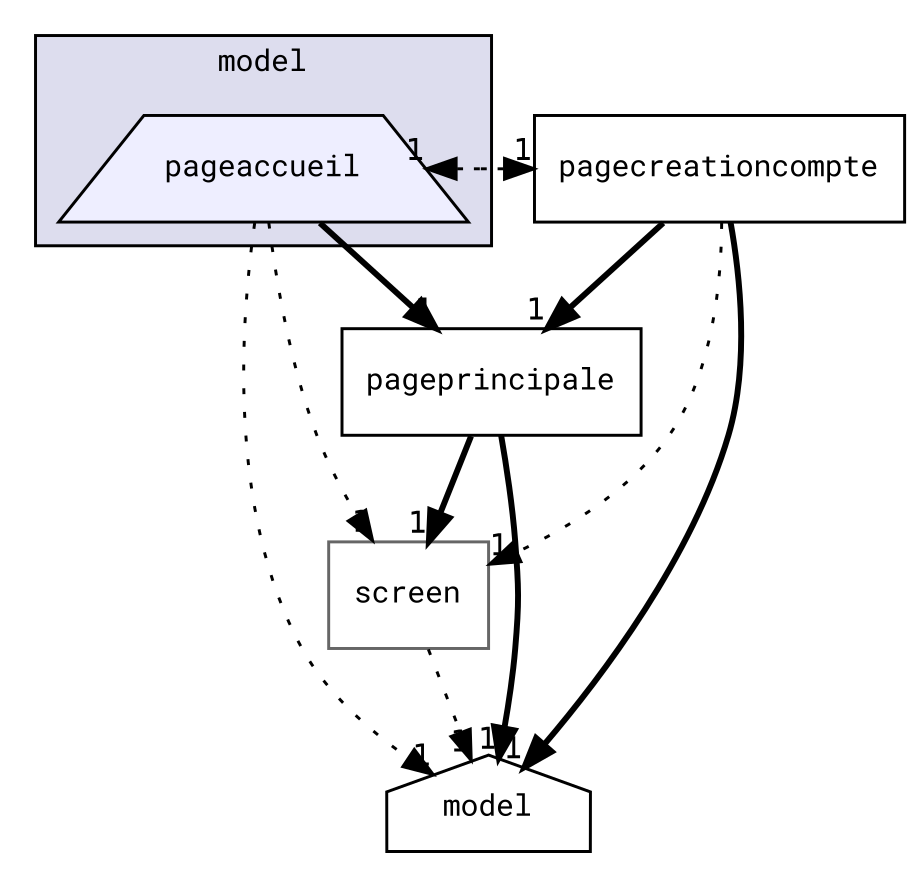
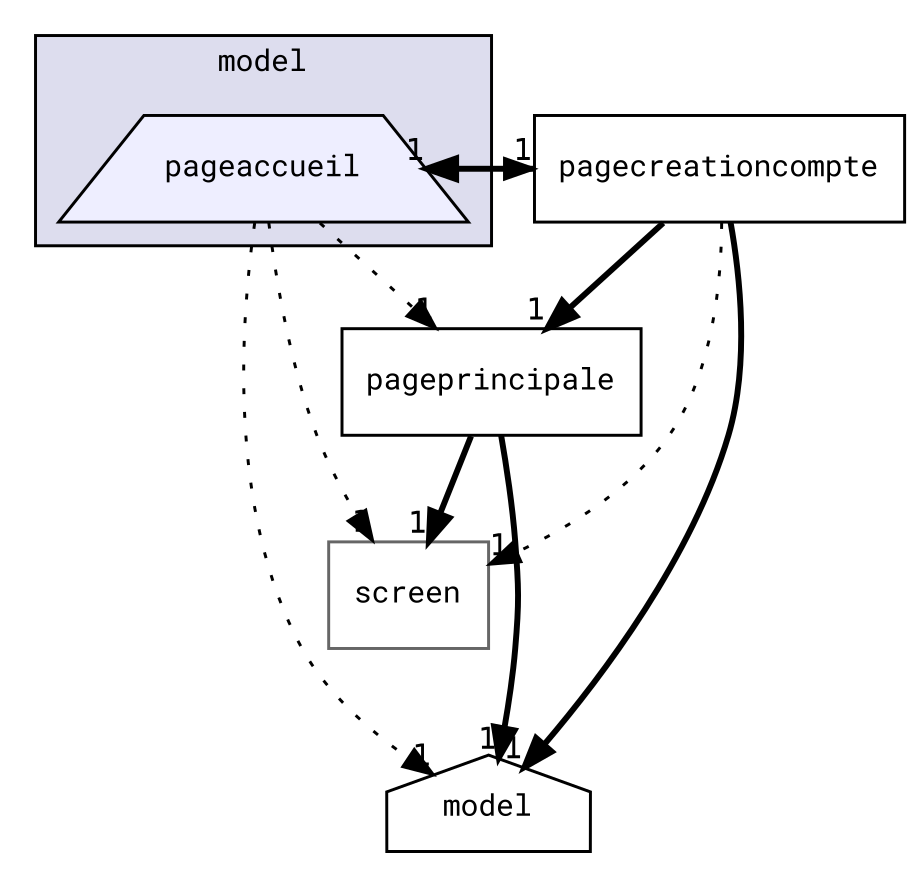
edge "pagecreationcompte" -> "pageaccueil": style dotted -> bold
edge "pageaccueil" -> "pageprincipale": style bold -> dotted
edge "screen" -> "model": removed
